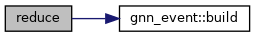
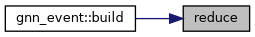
edge "reduce" -> "gnn_event::build": reversed
